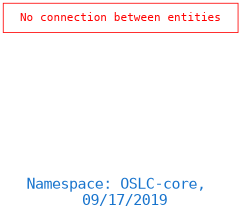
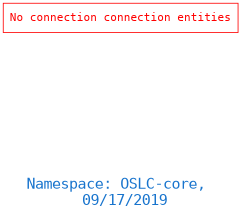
node "No connection between entities": label "No connection between entities" -> "No connection connection entities"
